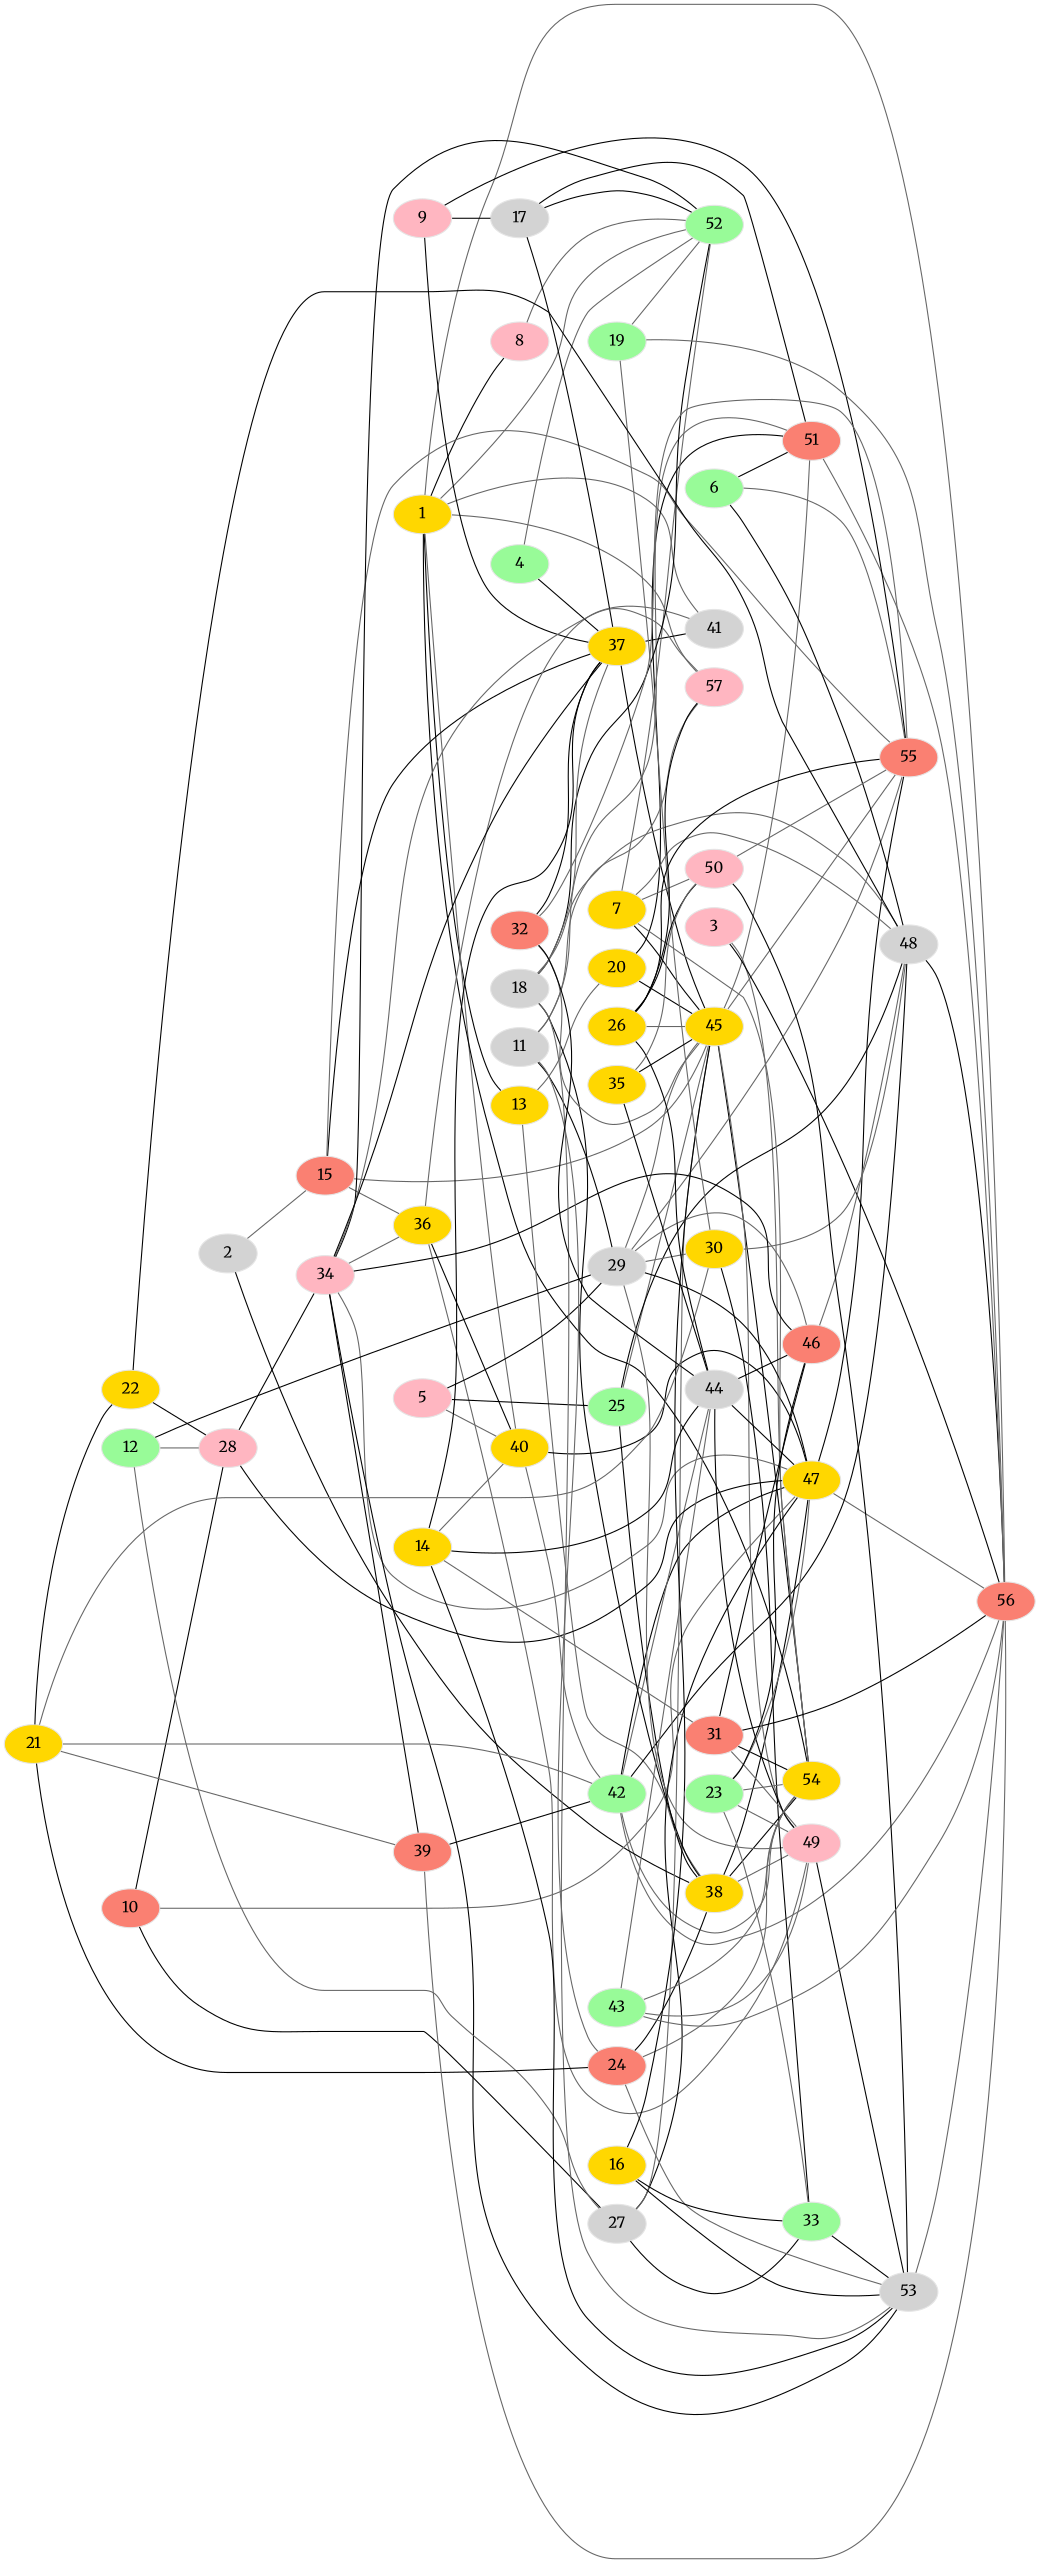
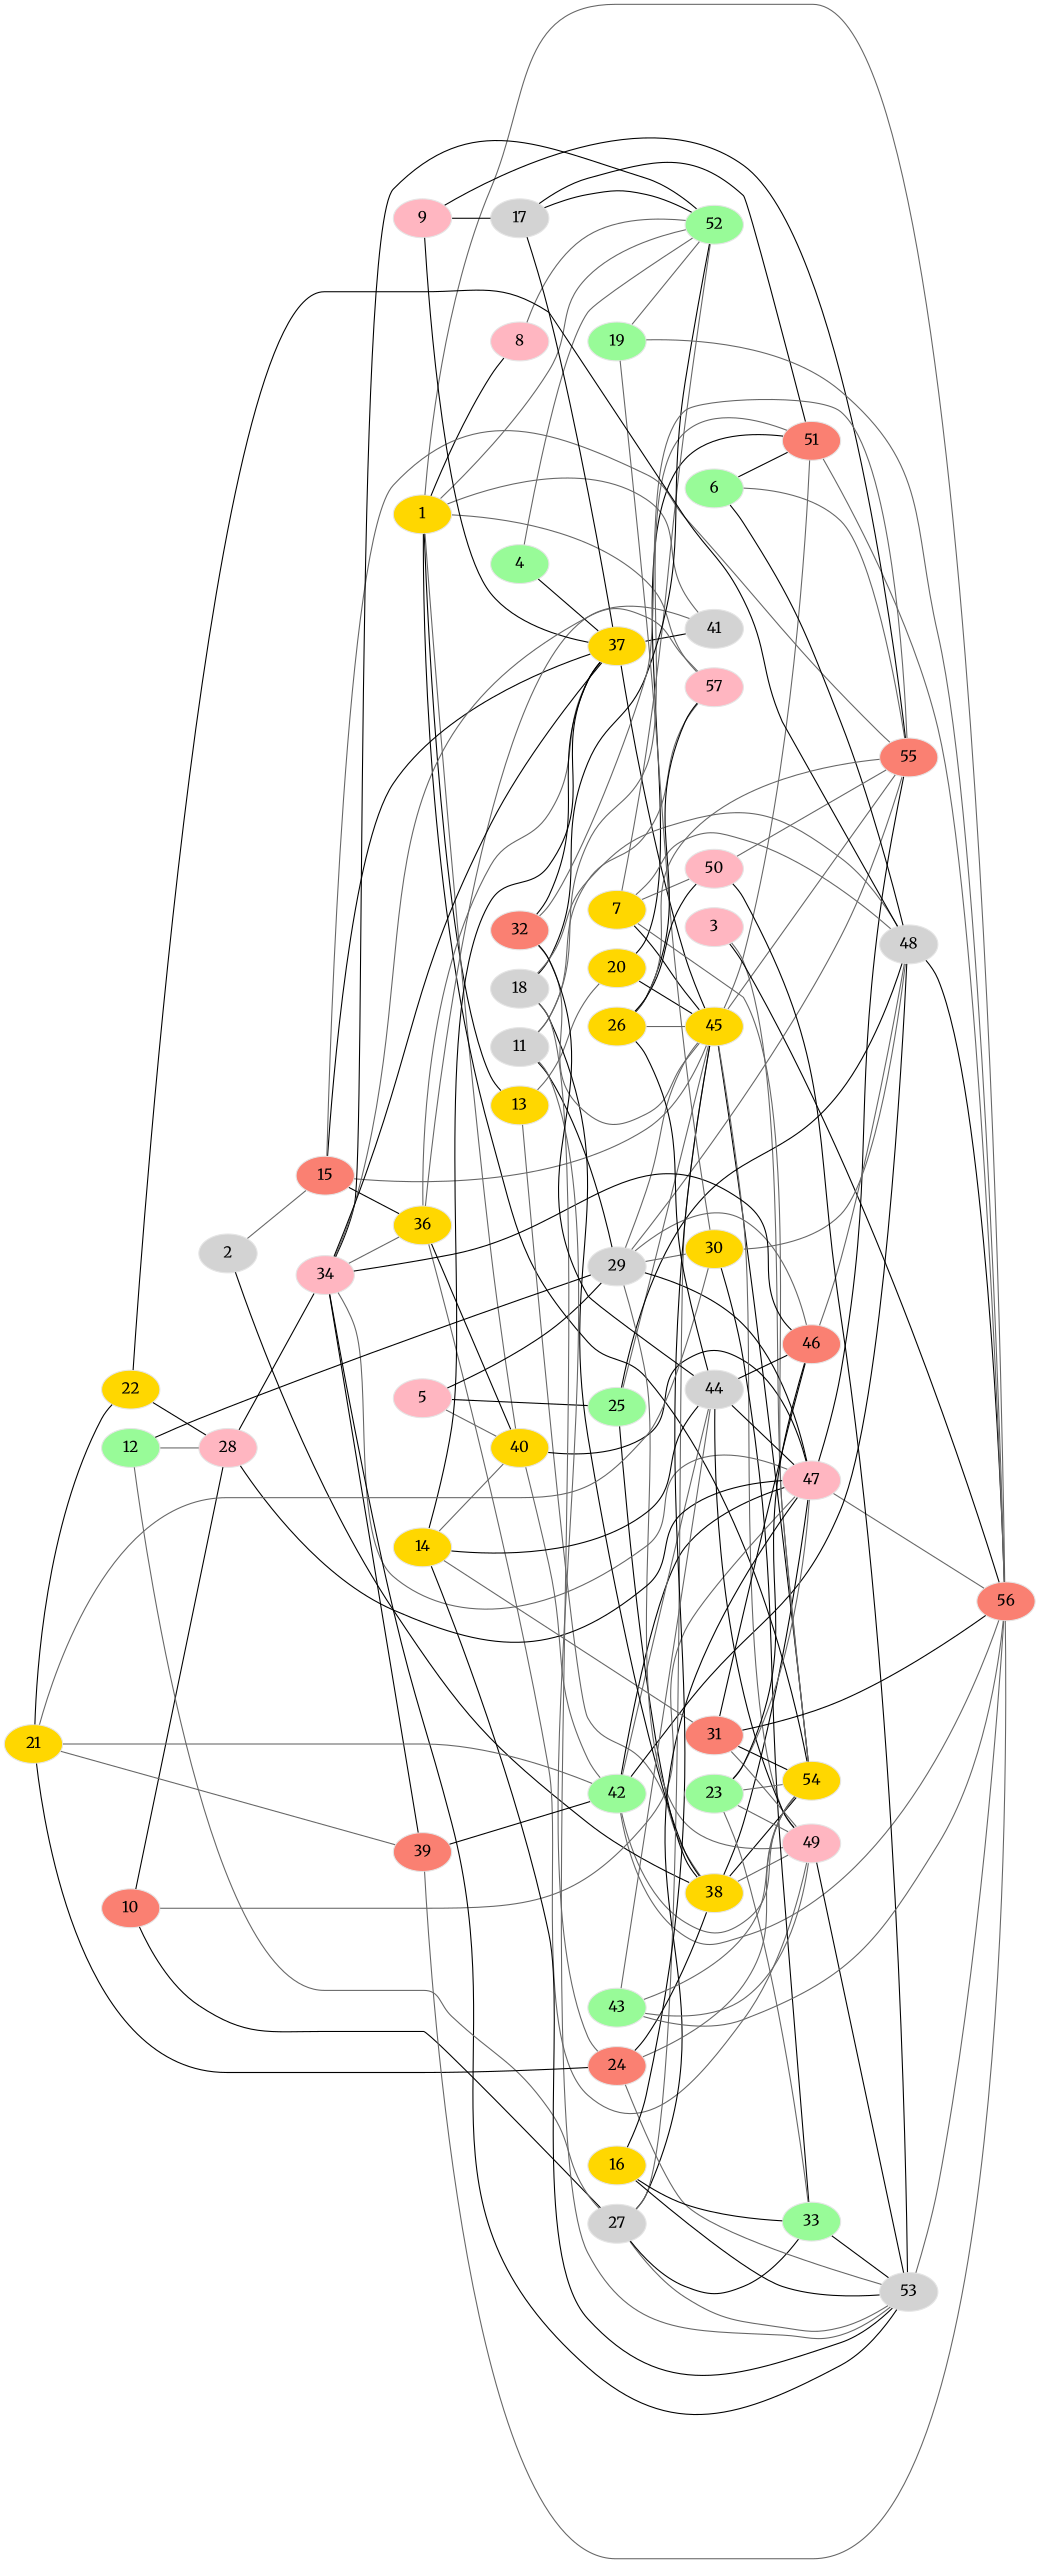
edge "37" -- "18": now "37" -- "36"
edge "55" -- "26": color black -> gray40
node "35": removed
edge "15" -- "36": color gray40 -> black
node "47": fillcolor gold -> lightpink
edge "27" -- "53": added
